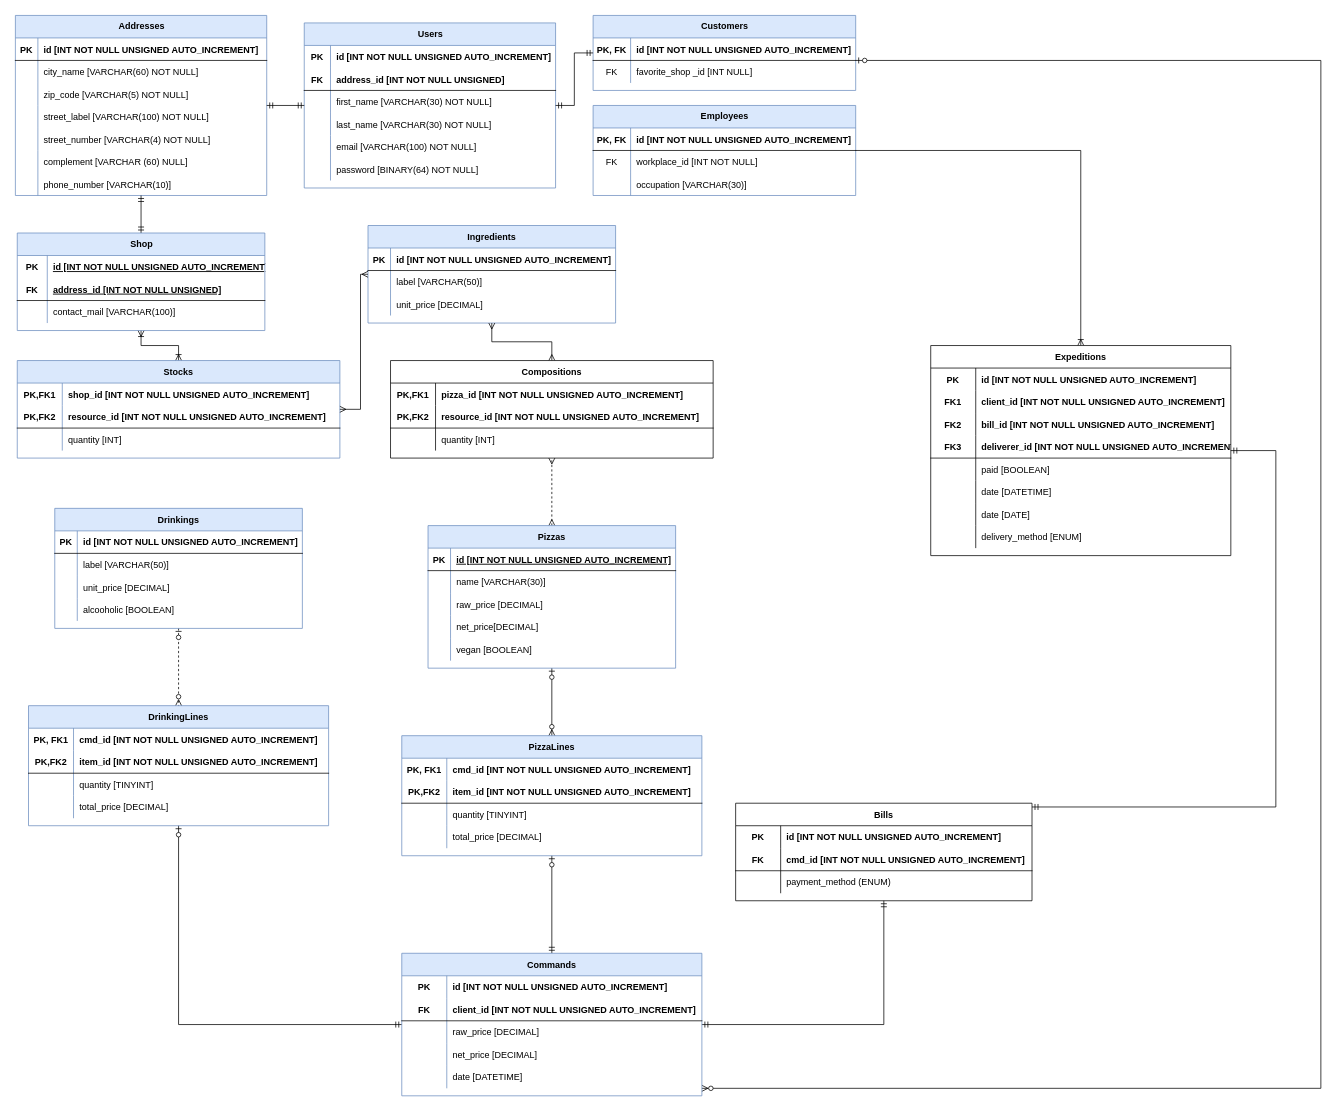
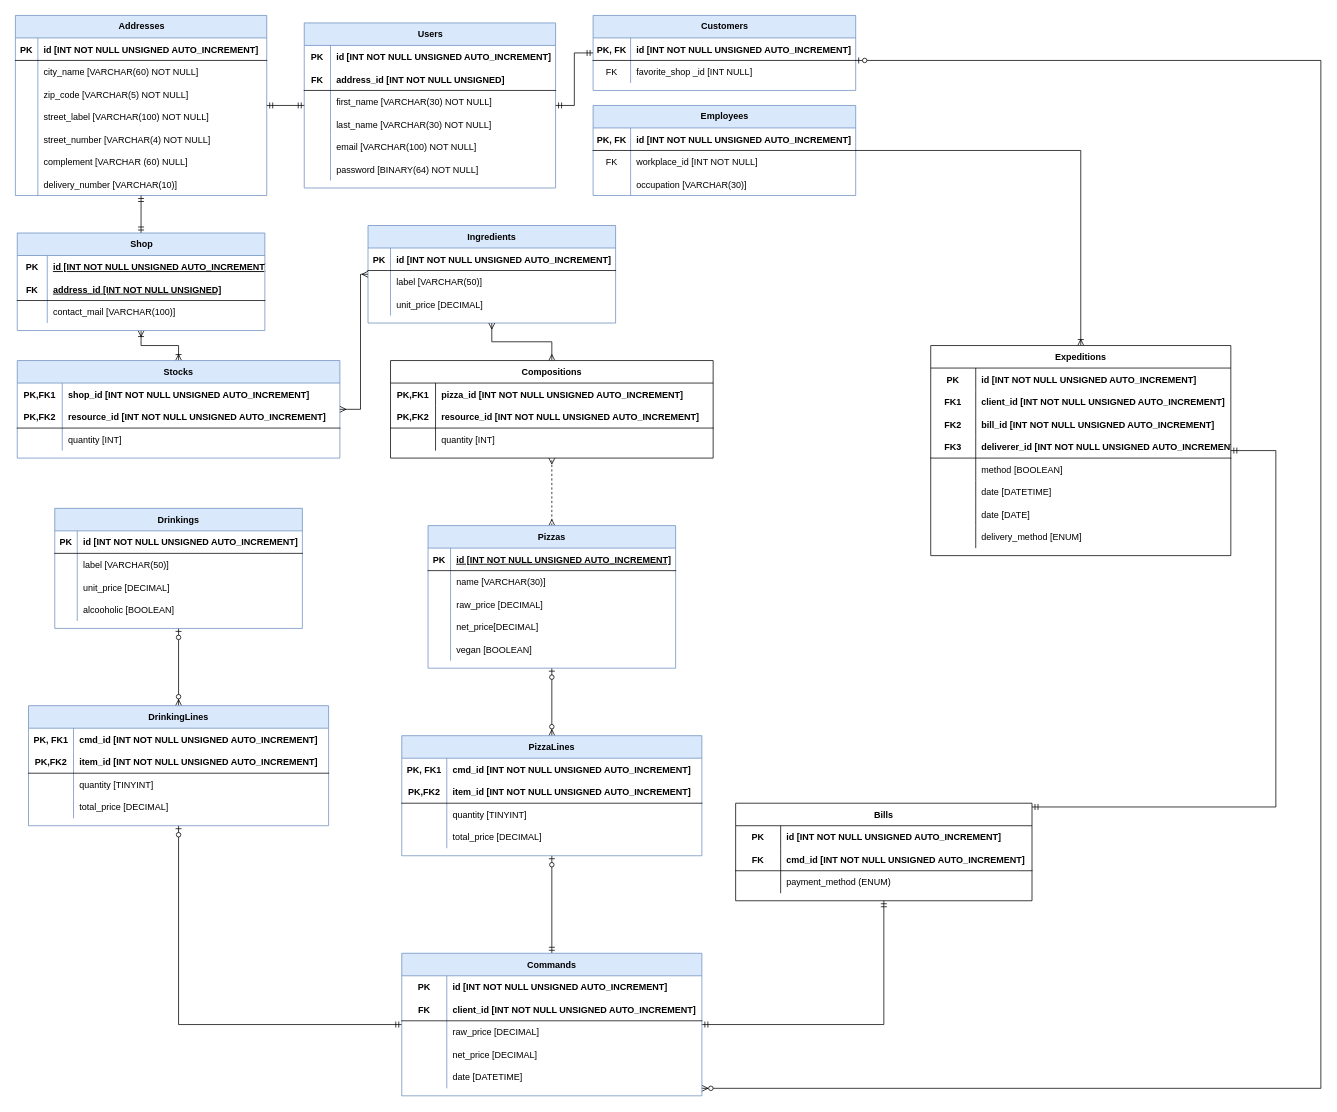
node "phone_number [VARCHAR(10)]": label "phone_number [VARCHAR(10)]" -> "delivery_number [VARCHAR(10)]"
node "paid [BOOLEAN]": label "paid [BOOLEAN]" -> "method [BOOLEAN]"
edge "Drinkings" -- "DrinkingLines": style dashed -> solid
